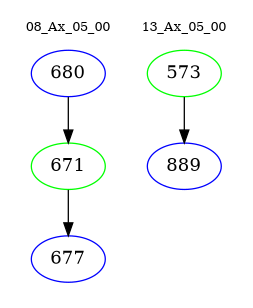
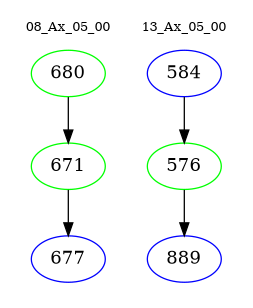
node "680": color blue -> green
node "573": label "573" -> "576"
node "584": added
